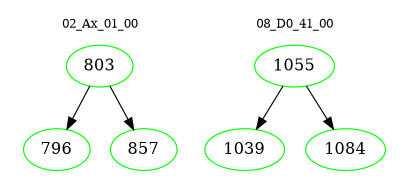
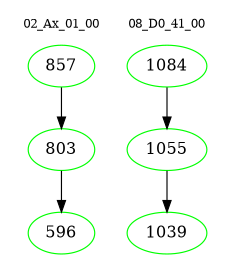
edge "803" -> "857": reversed
edge "1055" -> "1084": reversed
node "796": label "796" -> "596"
